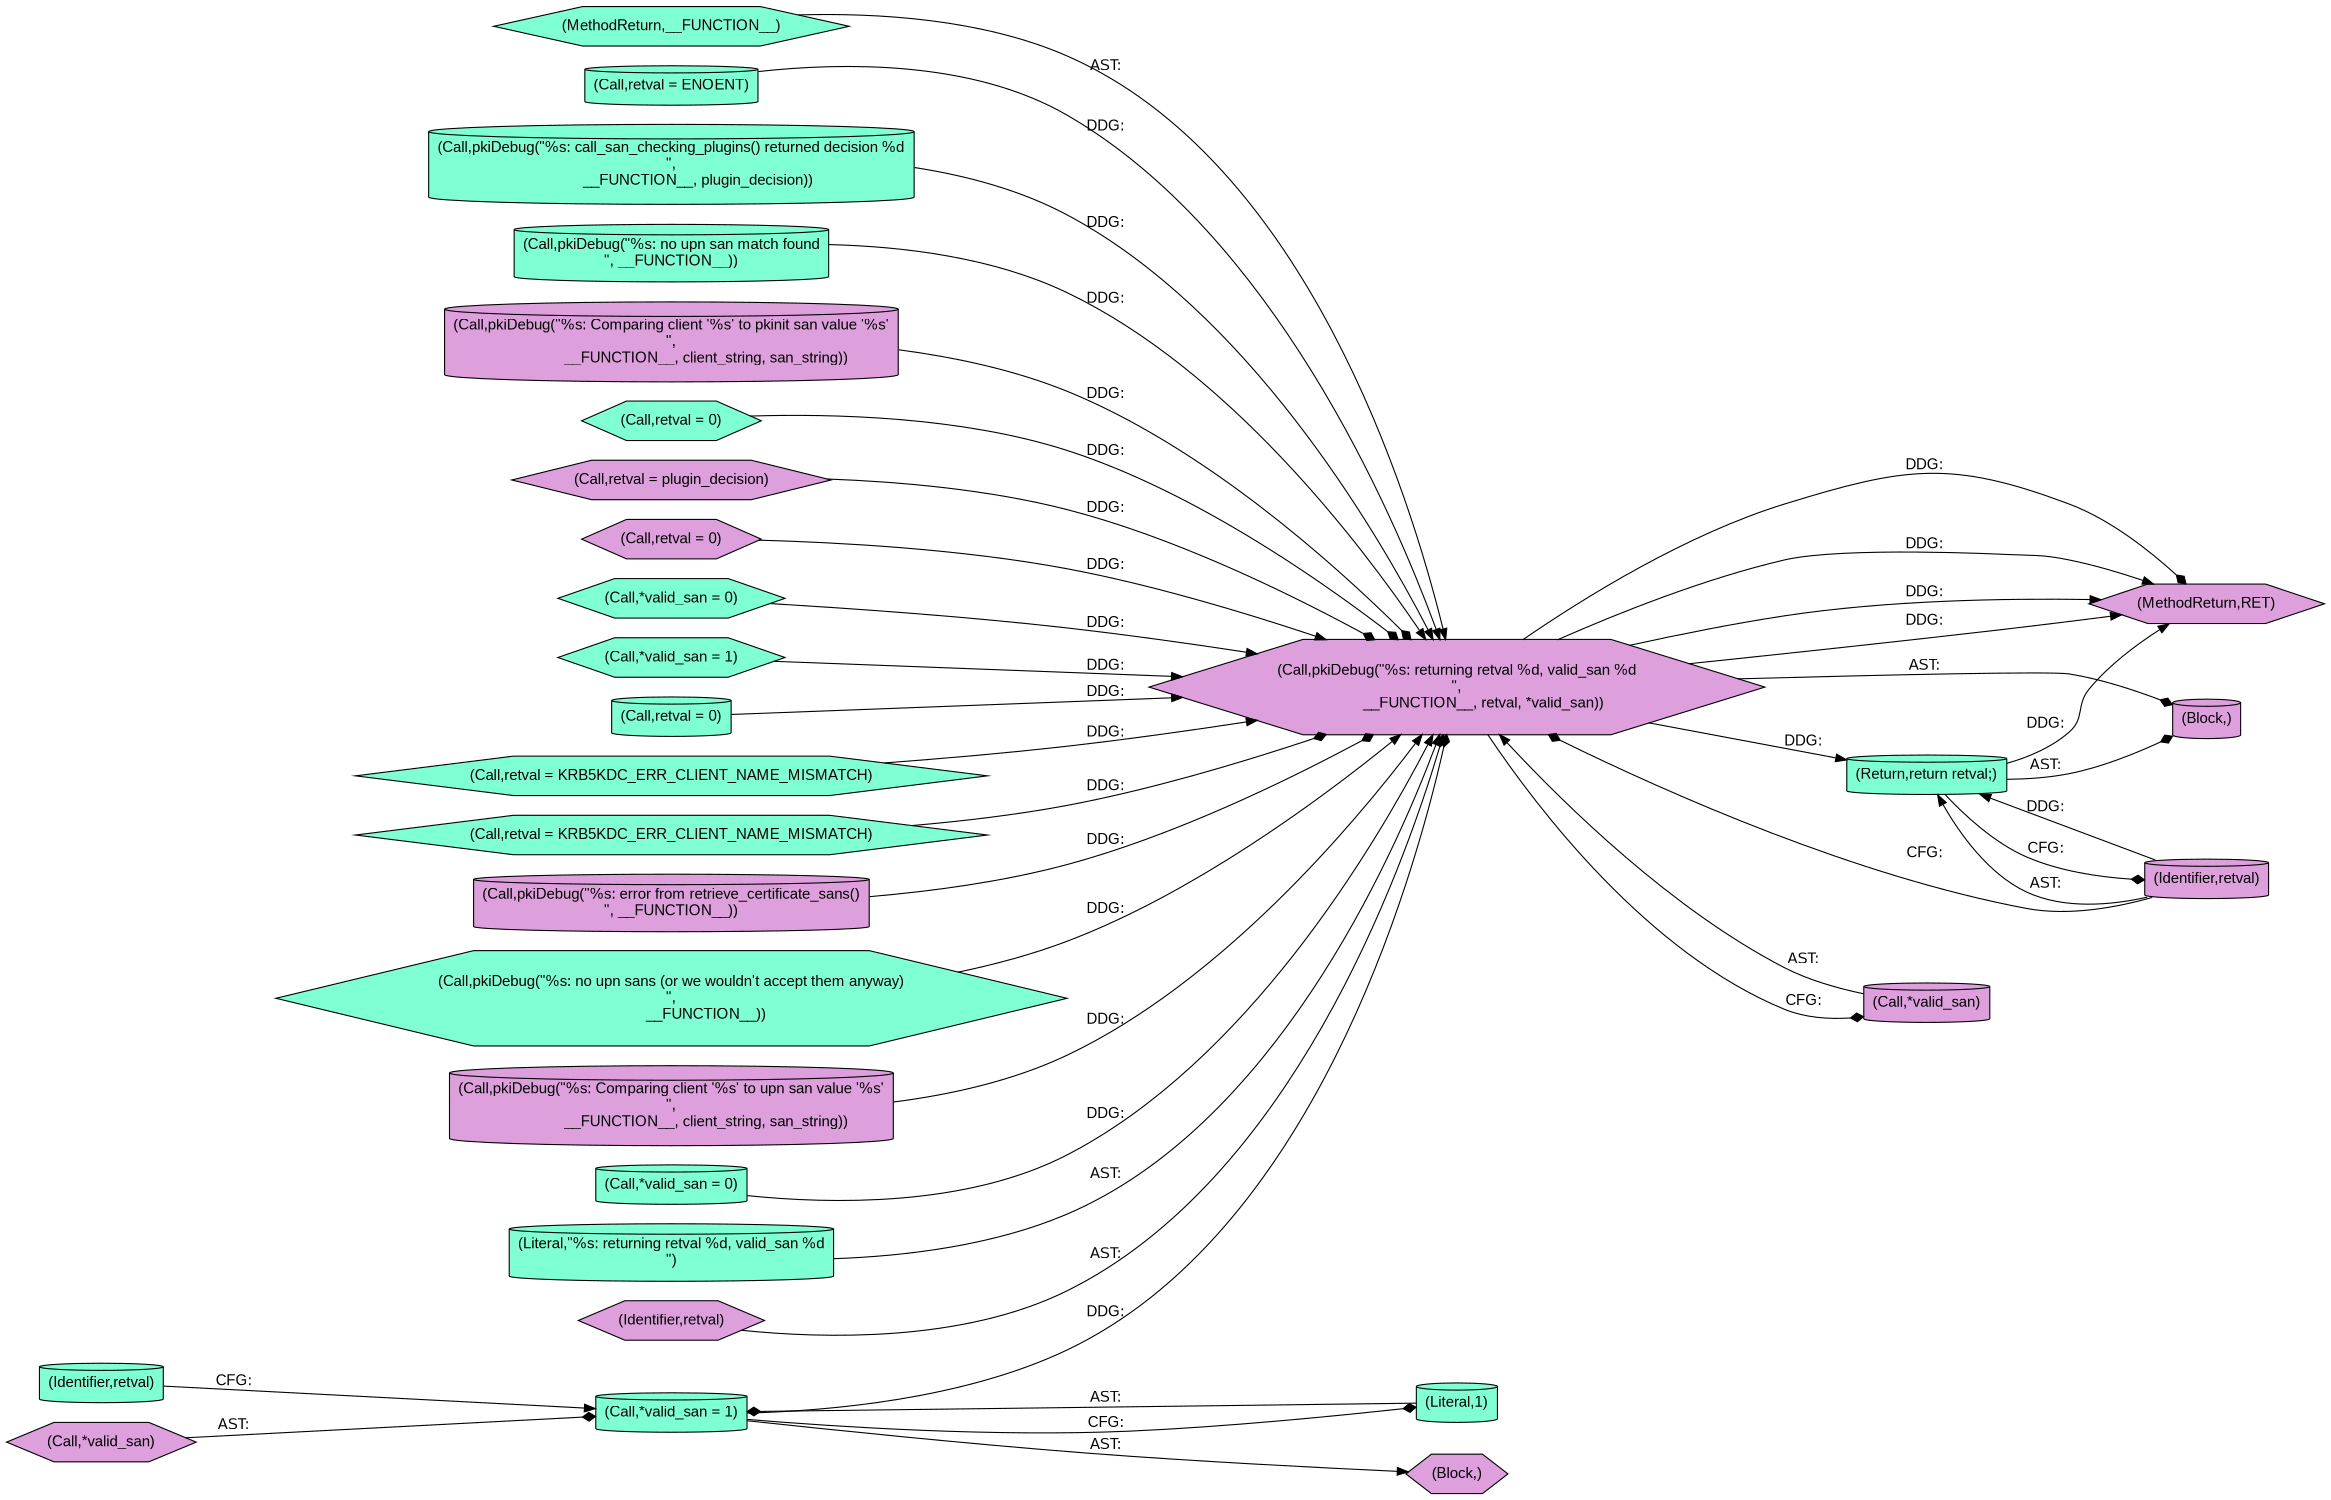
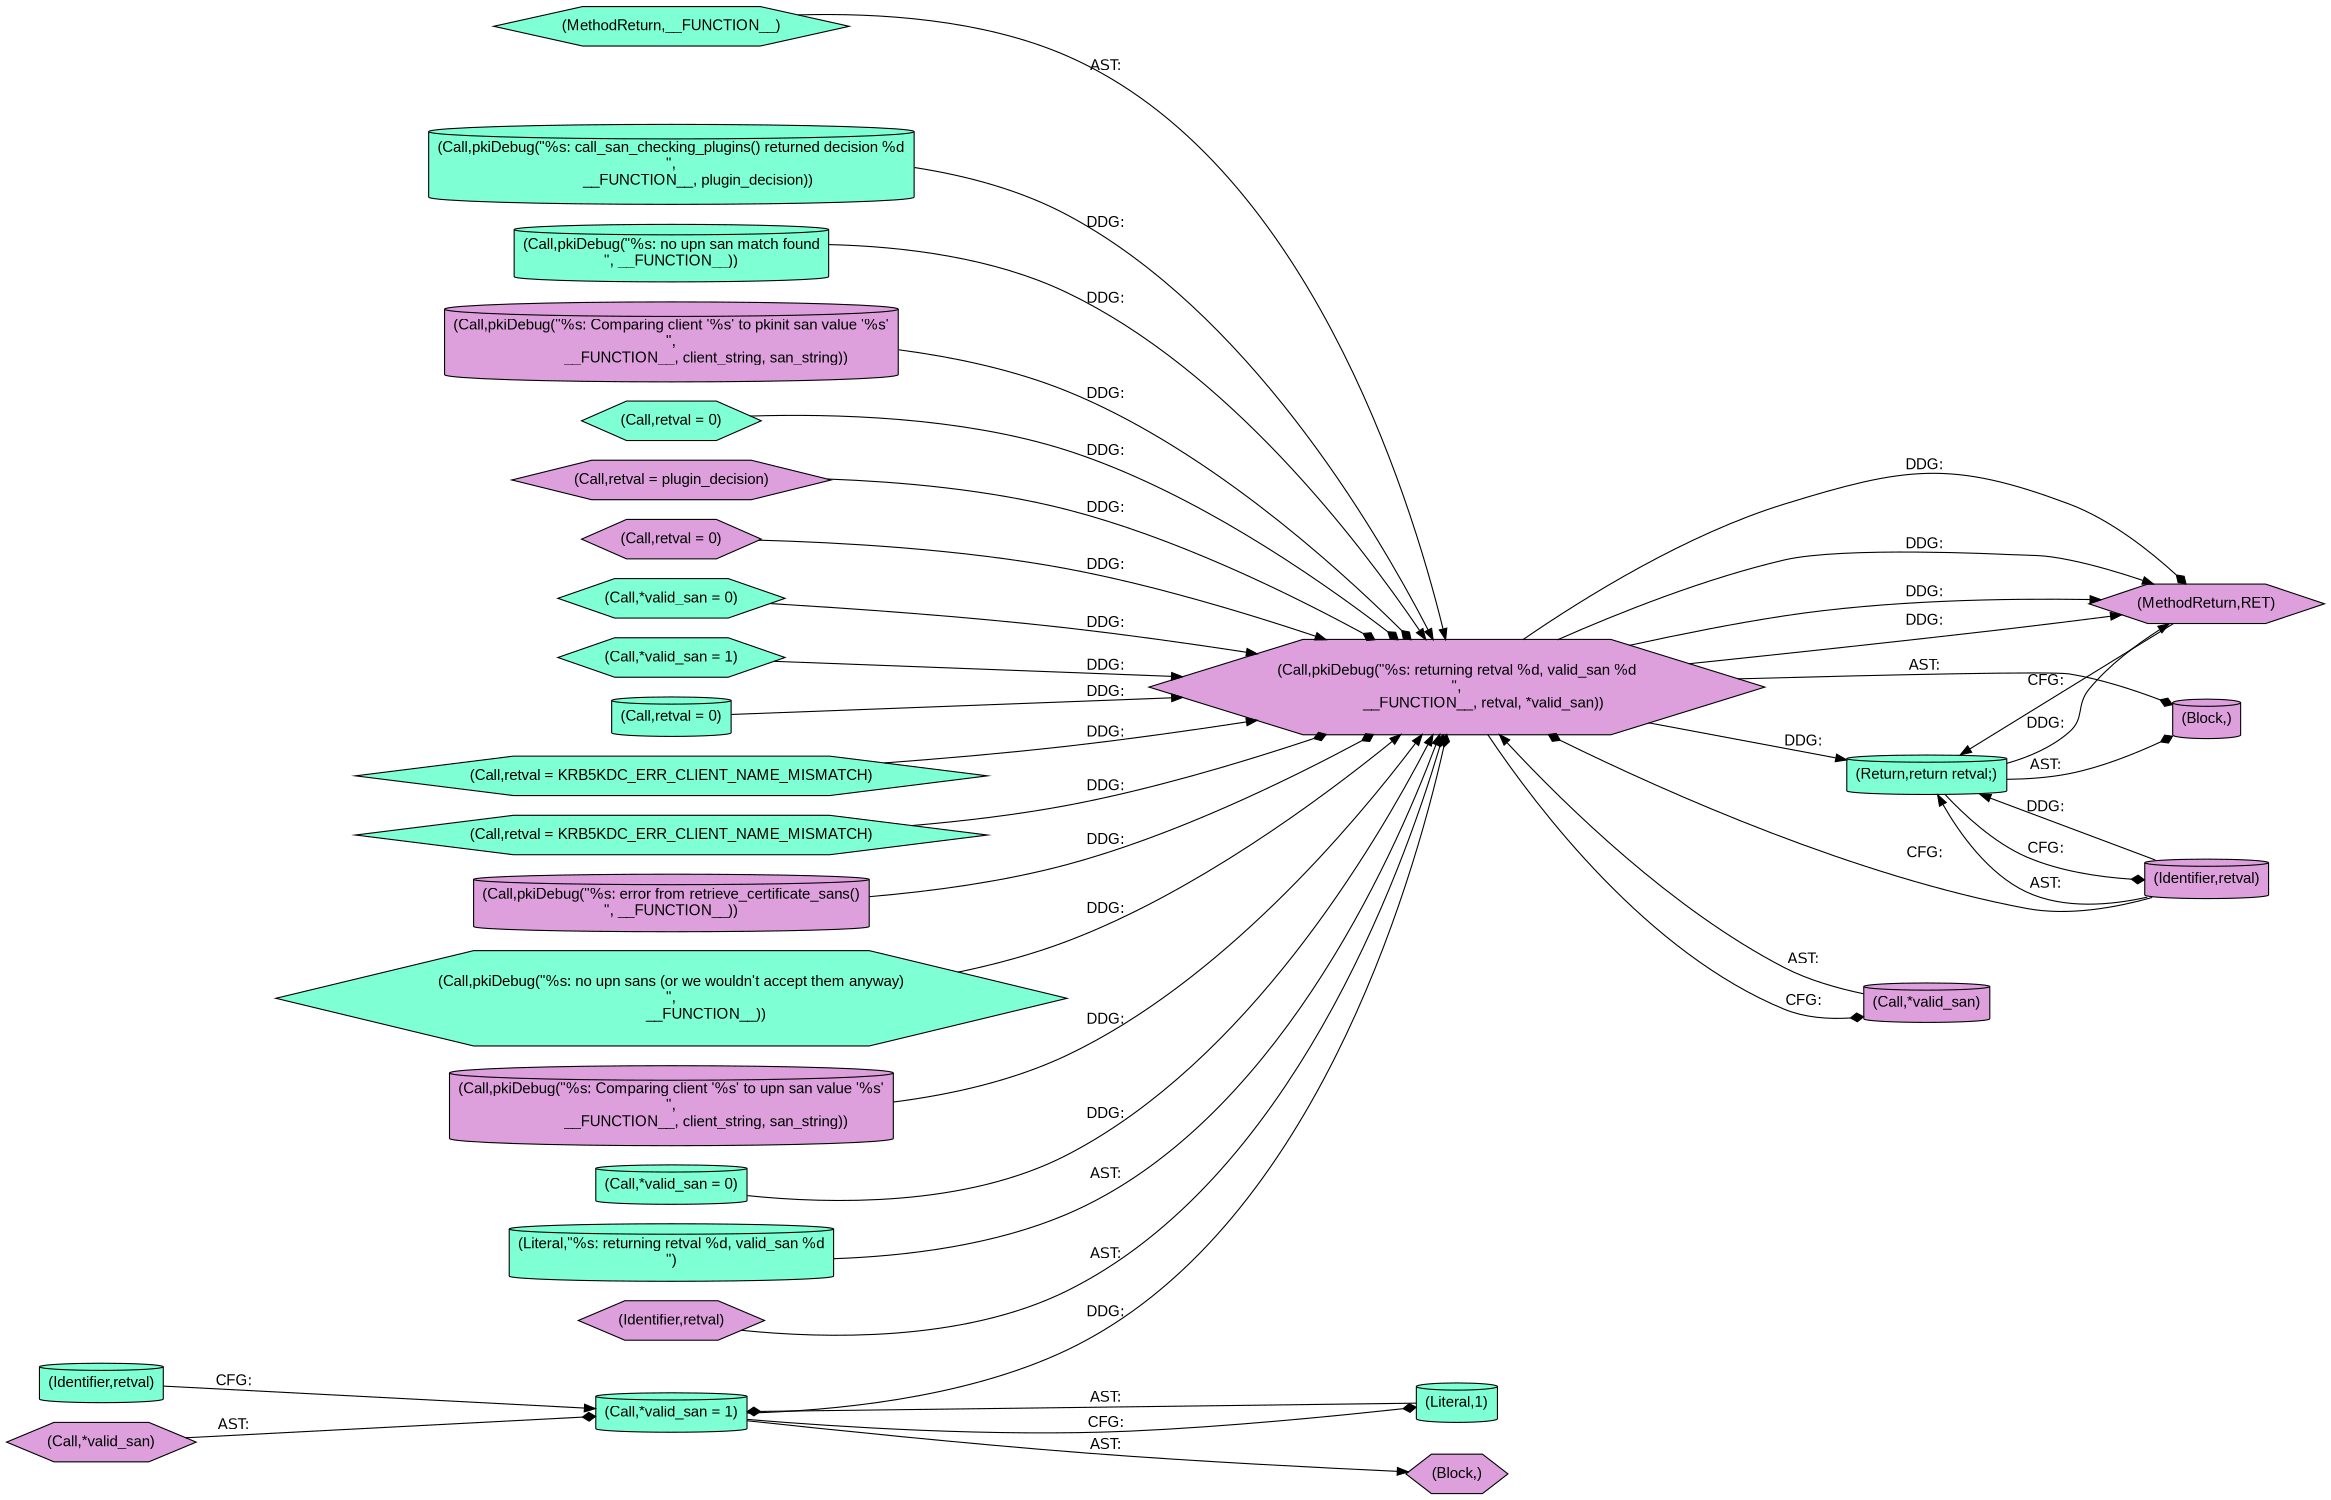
node "(Call,retval = ENOENT)": removed
edge "(MethodReturn,RET)" -> "(Return,return retval;)": added, label "CFG:"
